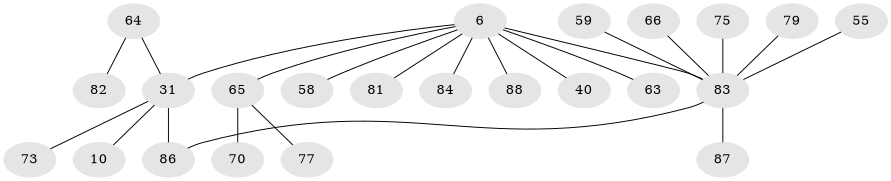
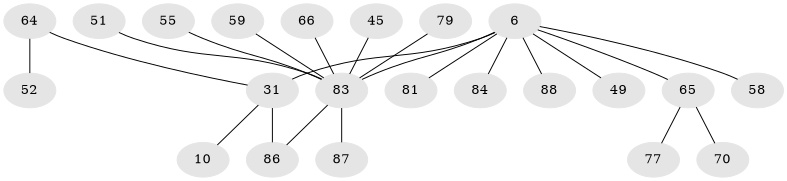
node "51": added
node "75": label "75" -> "45"
node "82": label "82" -> "52"
node "40": label "40" -> "49"
node "63": removed
node "73": removed
